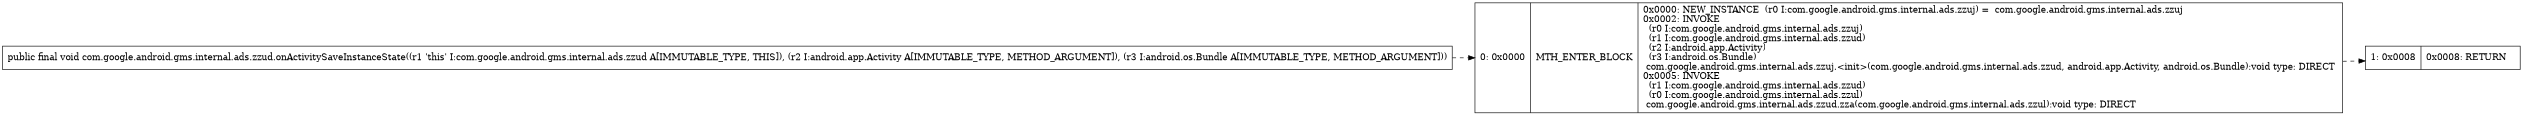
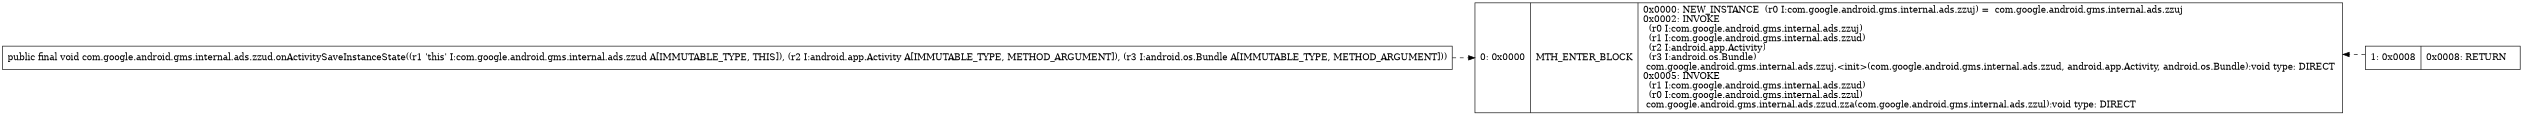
edge "0: 0x0000" -> "1: 0x0008": reversed
